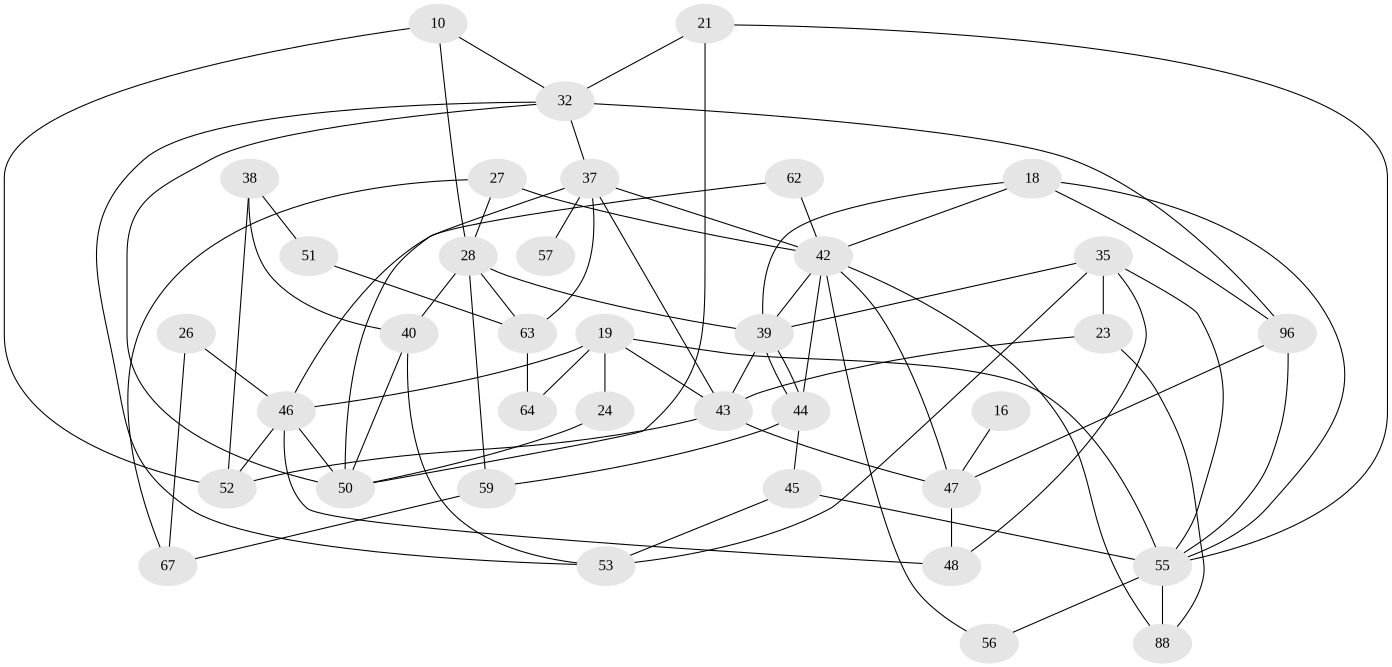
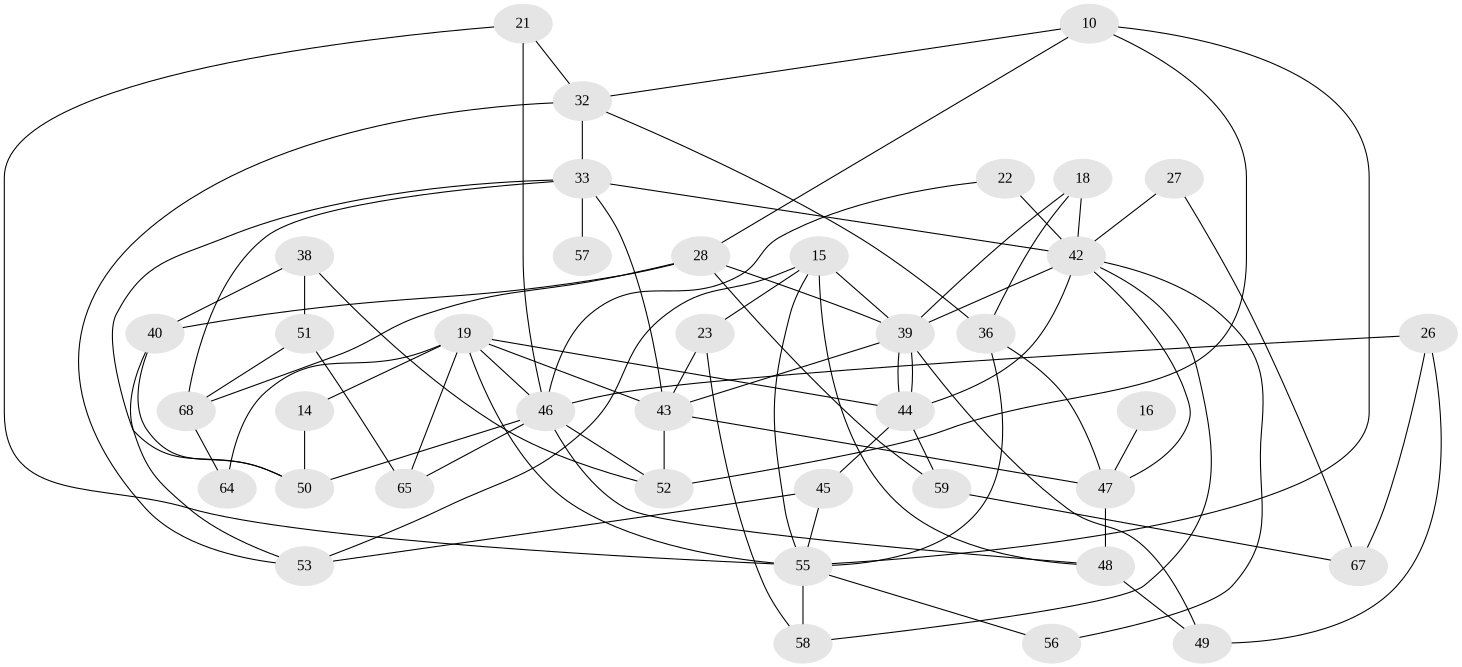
node "37": label "37" -> "33"
node "62": label "62" -> "22"
edge "32" -- "50": removed
edge "27" -- "28": removed
node "35": label "35" -> "15"
edge "18" -- "55": now "10" -- "55"
node "63": label "63" -> "68"
node "96": label "96" -> "36"
edge "19" -- "44": added
edge "21" -- "50": now "21" -- "46"
node "24": label "24" -> "14"
node "65": added
node "88": label "88" -> "58"
node "49": added
